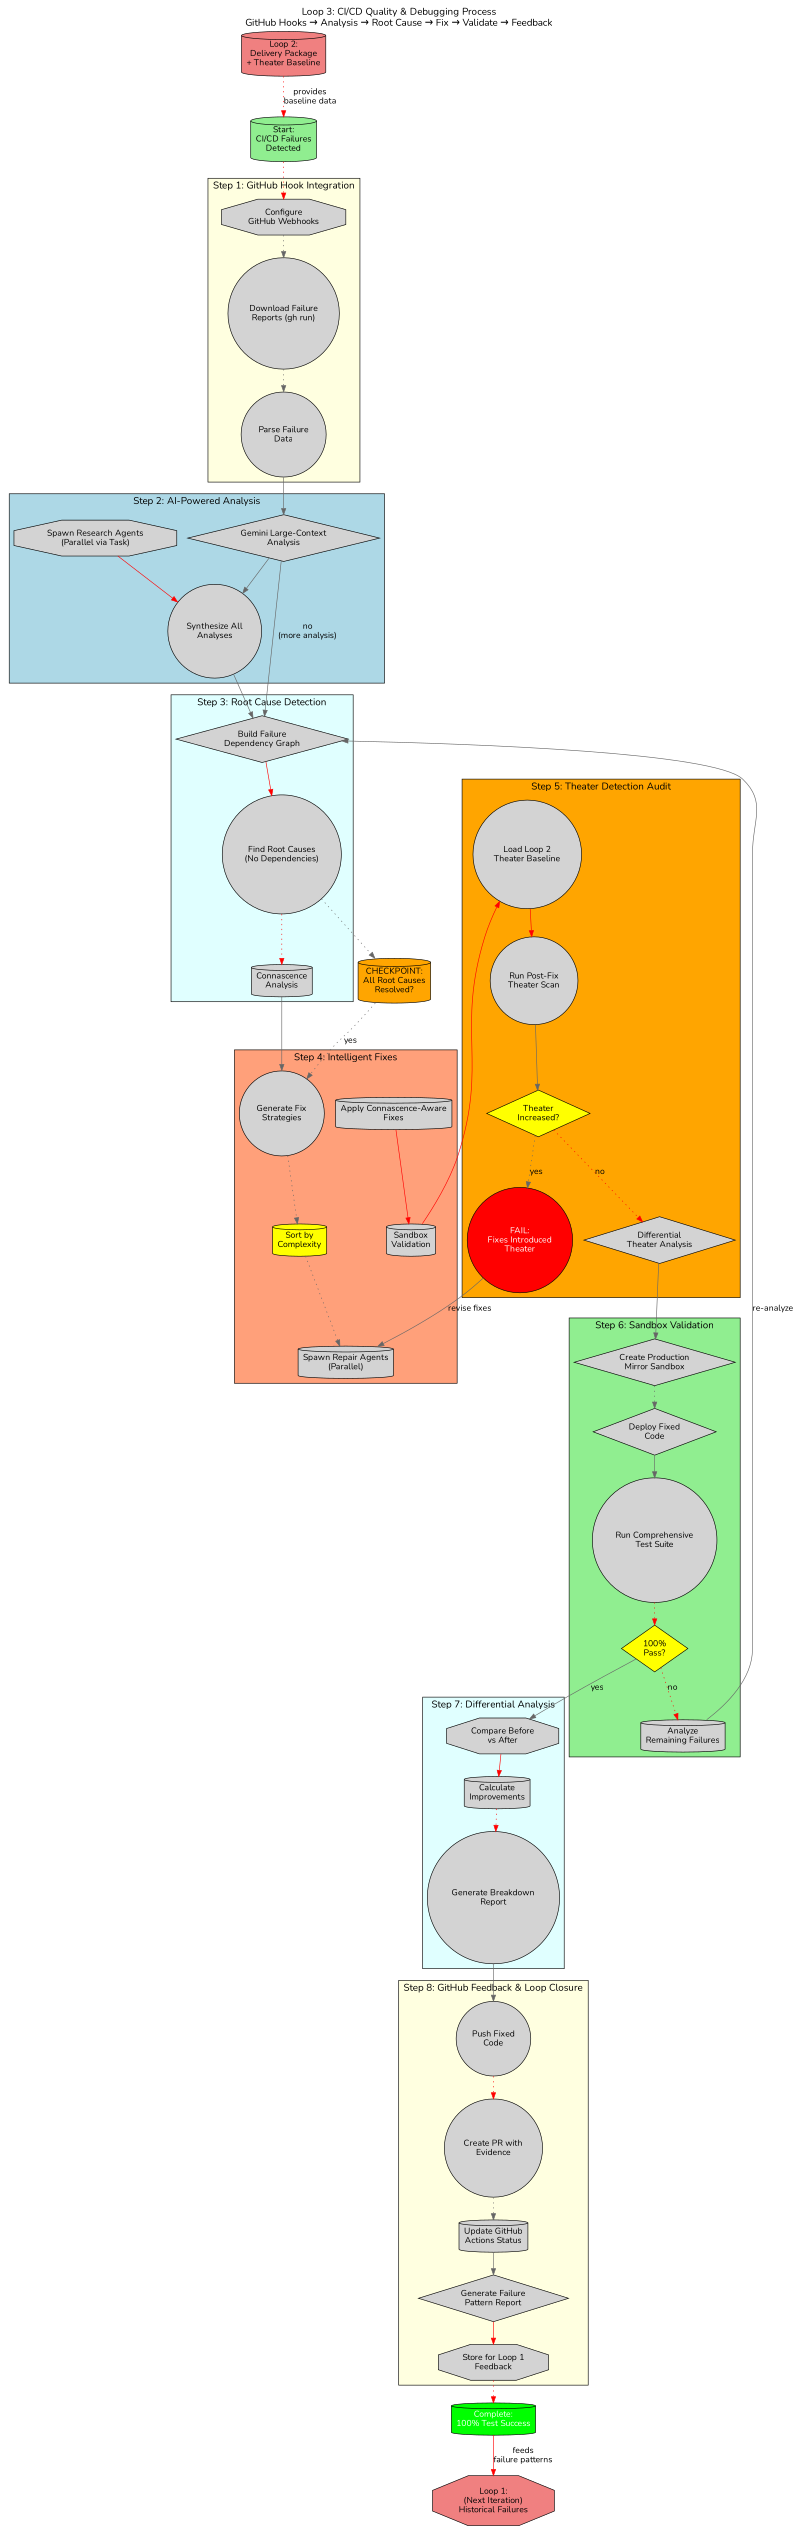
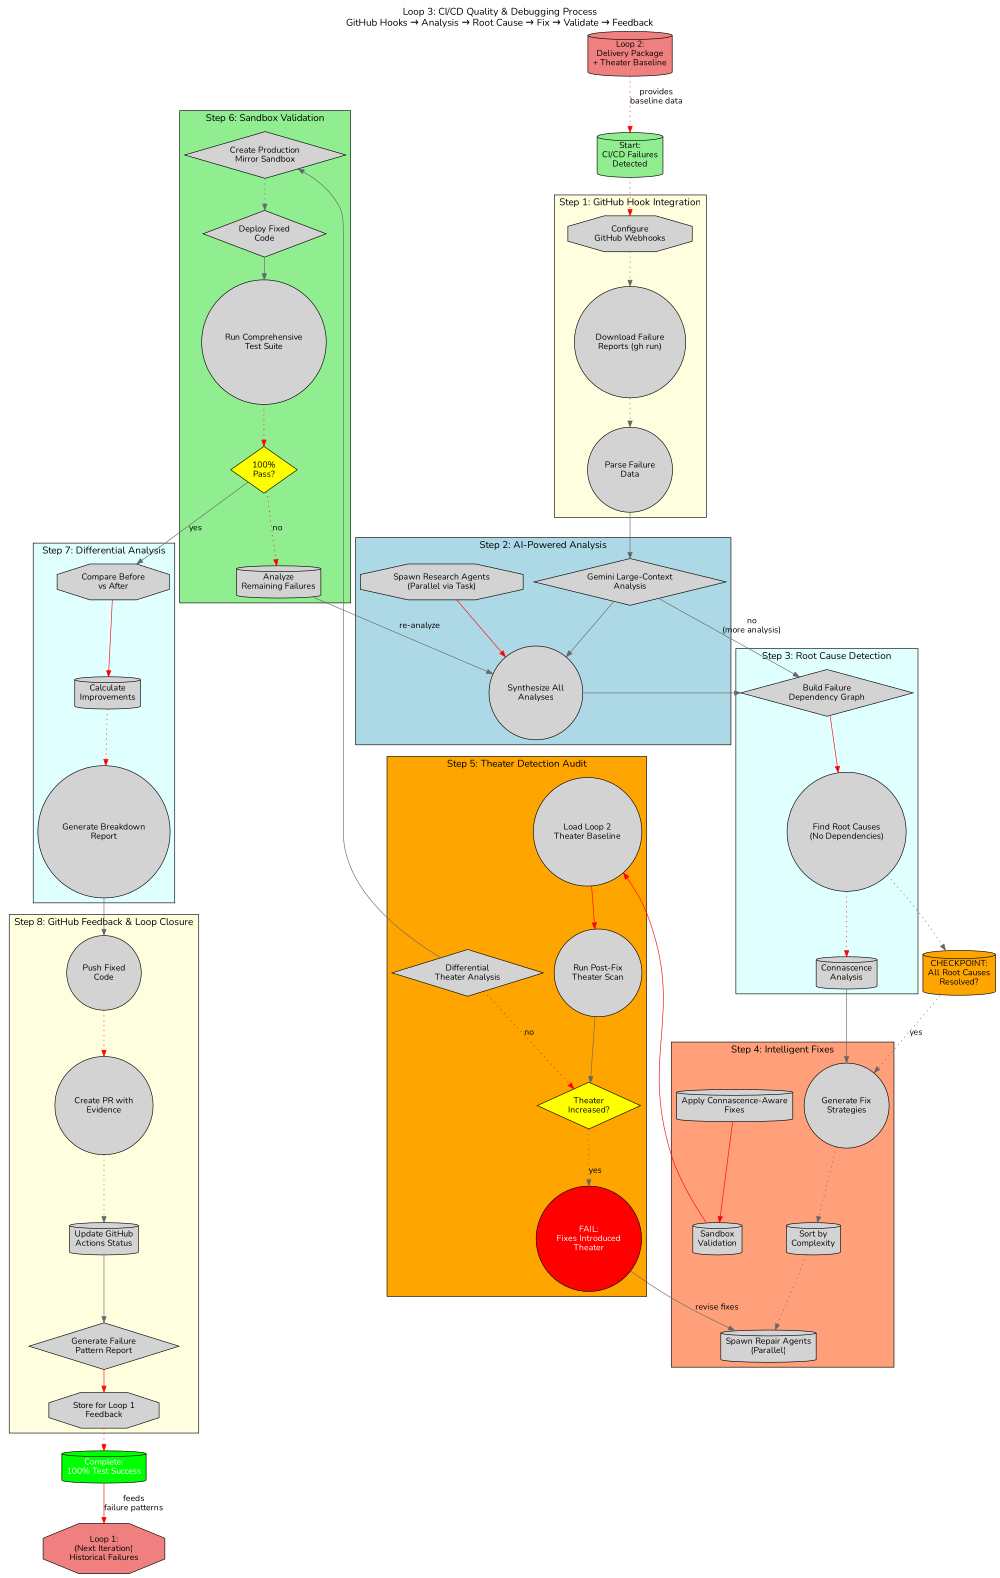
edge "Analyze Remaining Failures" -> "Build Failure Dependency Graph": now "Analyze Remaining Failures" -> "Synthesize All Analyses"
edge "Theater Increased?" -> "Differential Theater Analysis": reversed
node "Sort by Complexity": fillcolor yellow -> lightgrey
